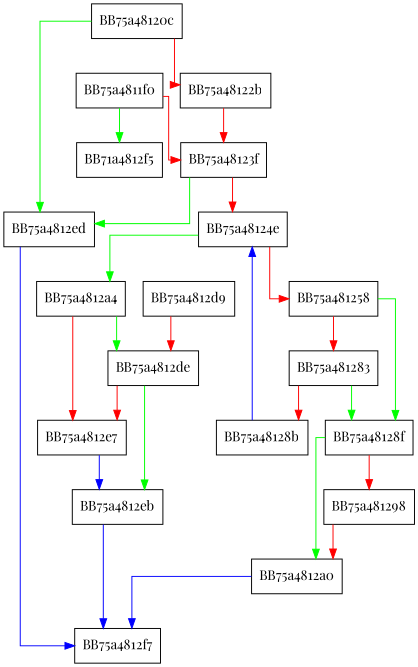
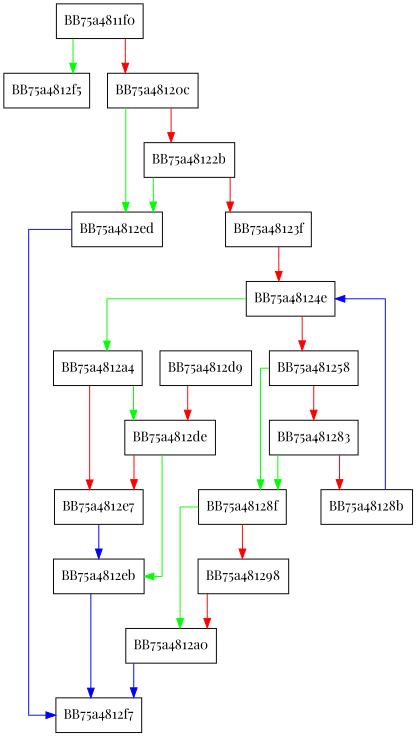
edge "BB75a4811f0" -> "BB75a48123f": now "BB75a4811f0" -> "BB75a48120c"
node "BB71a4812f5": label "BB71a4812f5" -> "BB75a4812f5"
edge "BB75a48123f" -> "BB75a4812ed": now "BB75a48122b" -> "BB75a4812ed"
